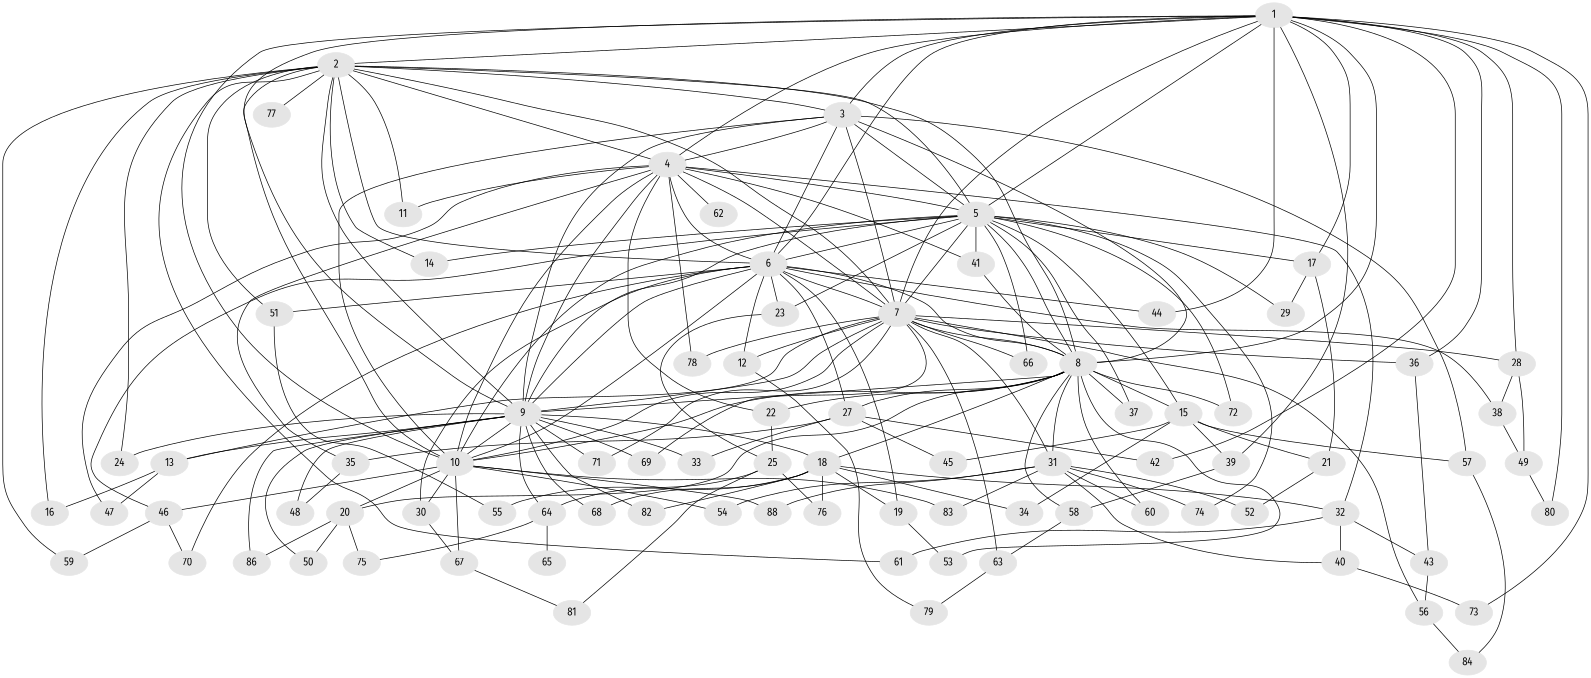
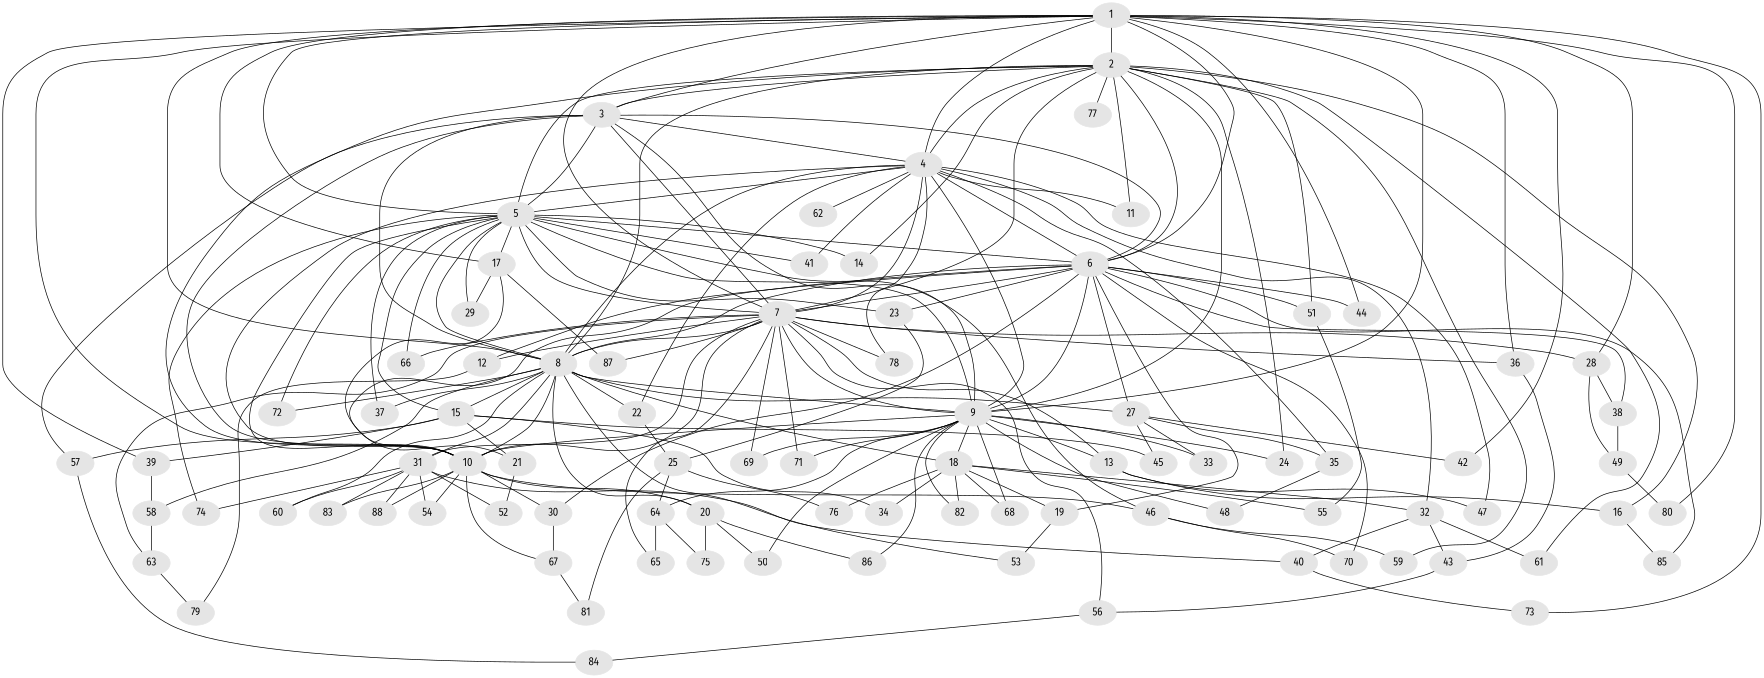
edge "41" -- "8": now "4" -- "8"
node "87": added
edge "7" -- "65": added
node "85": added
